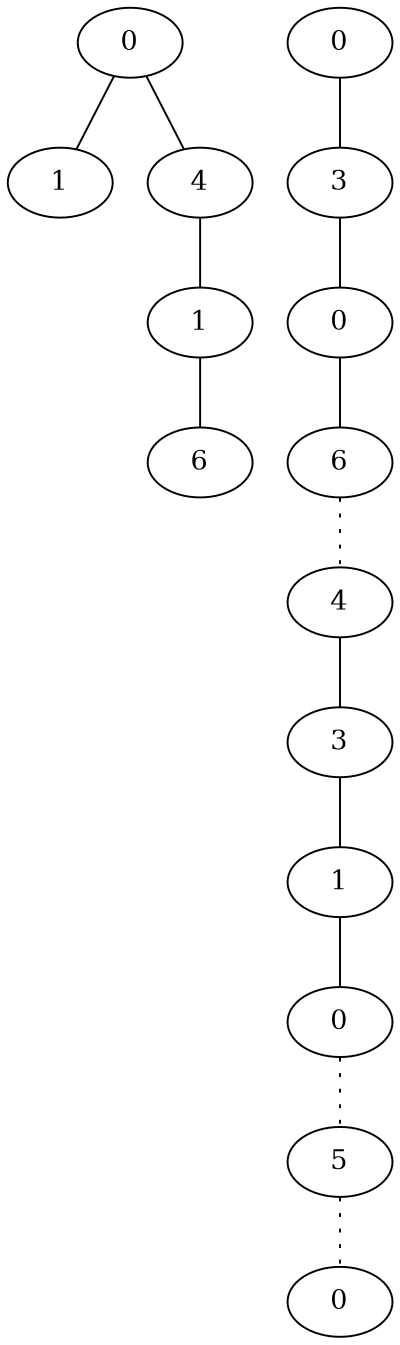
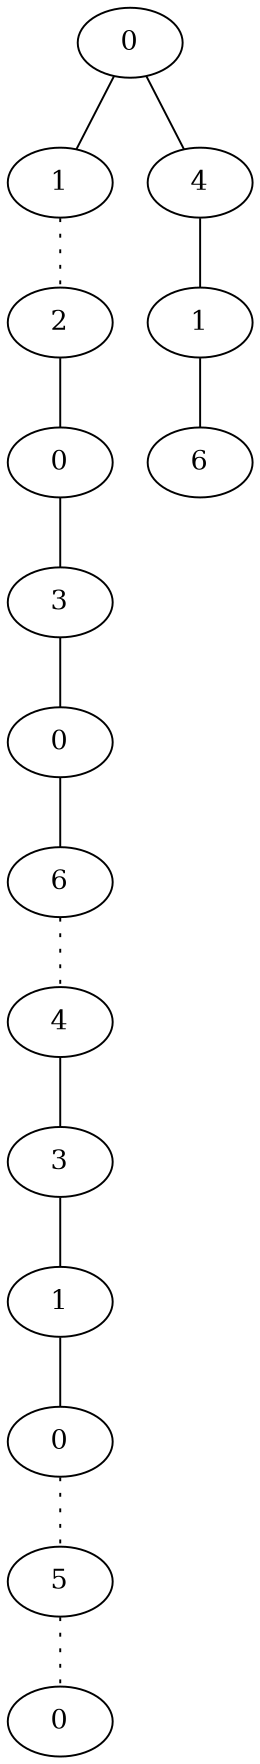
node "2": added
